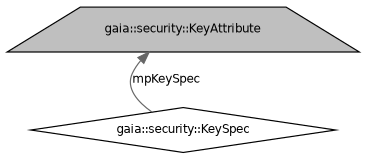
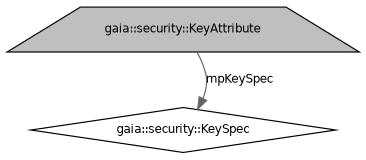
edge "gaia::security::KeySpec" -> "gaia::security::KeyAttribute": reversed
